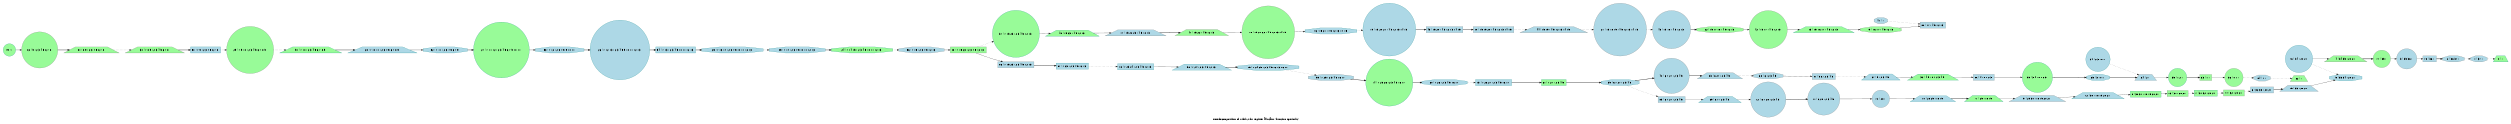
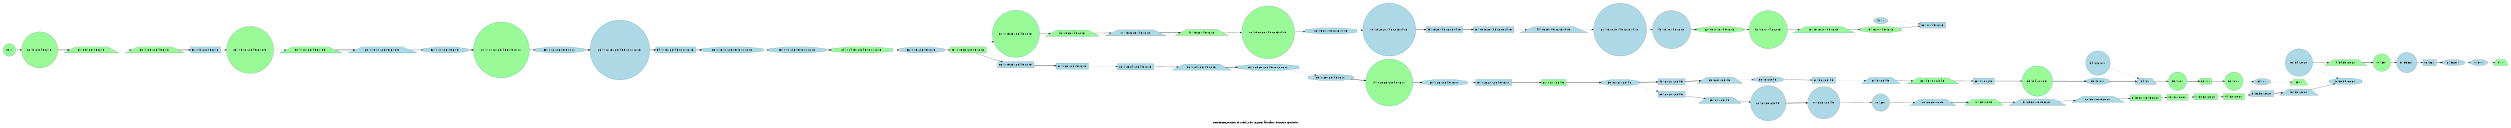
node "40 | 6 7 27 : 2 3 4 5": shape circle -> box
